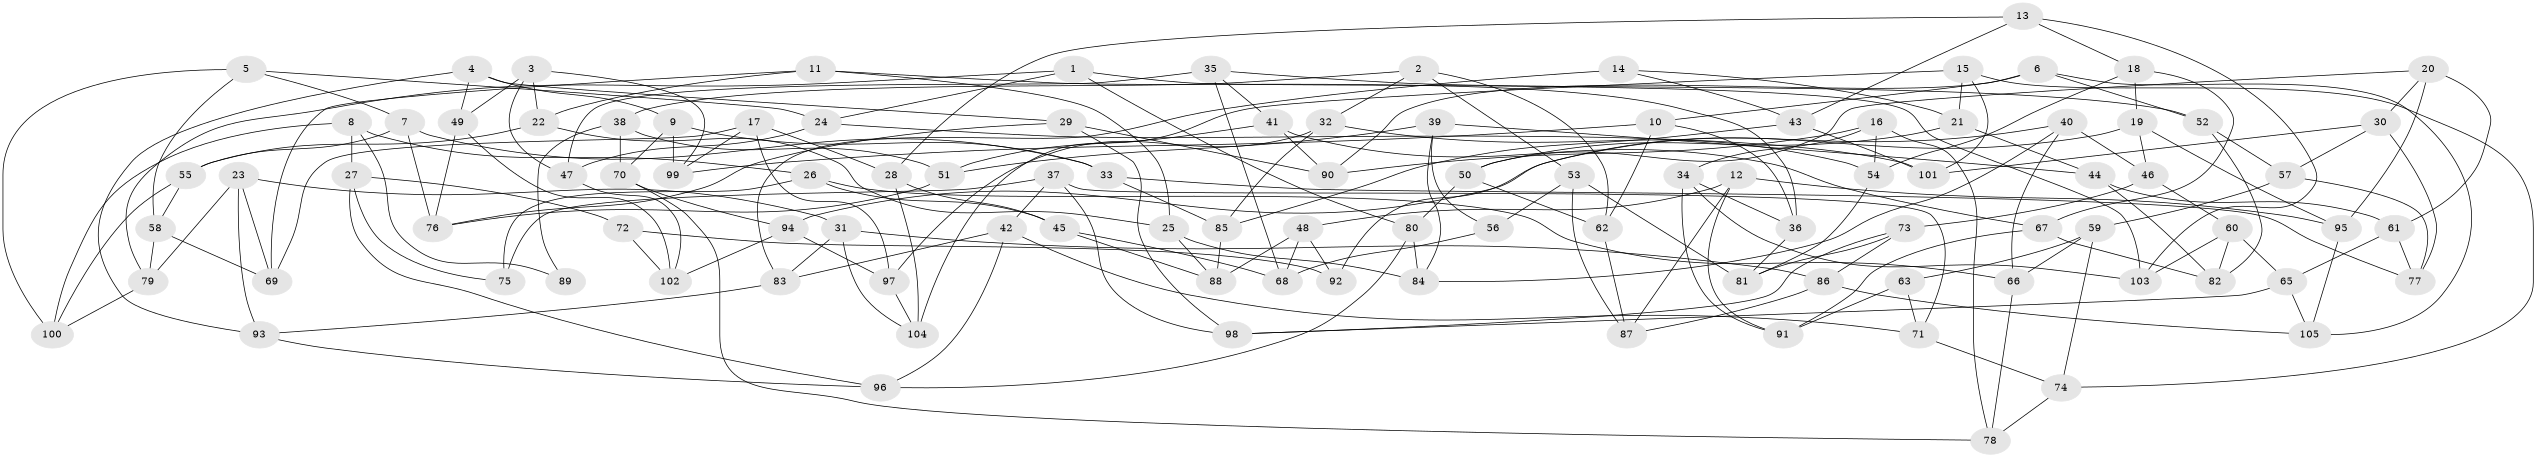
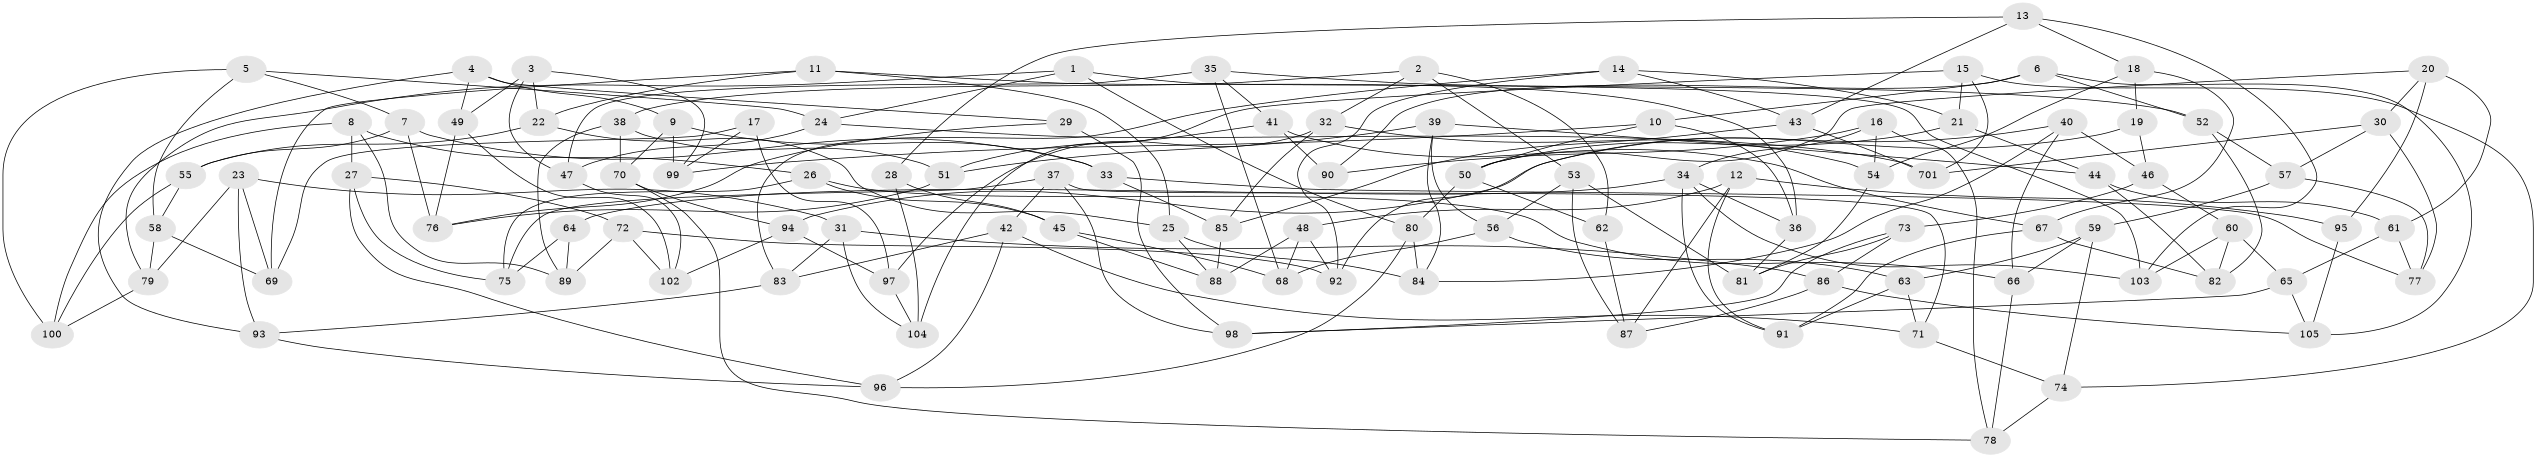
edge "14" -- "92": added
edge "29" -- "90": removed
edge "17" -- "28": removed
node "101": label "101" -> "701"
edge "19" -- "95": removed
edge "10" -- "62": now "10" -- "50"
node "64": added
edge "72" -- "89": added
edge "56" -- "63": added
